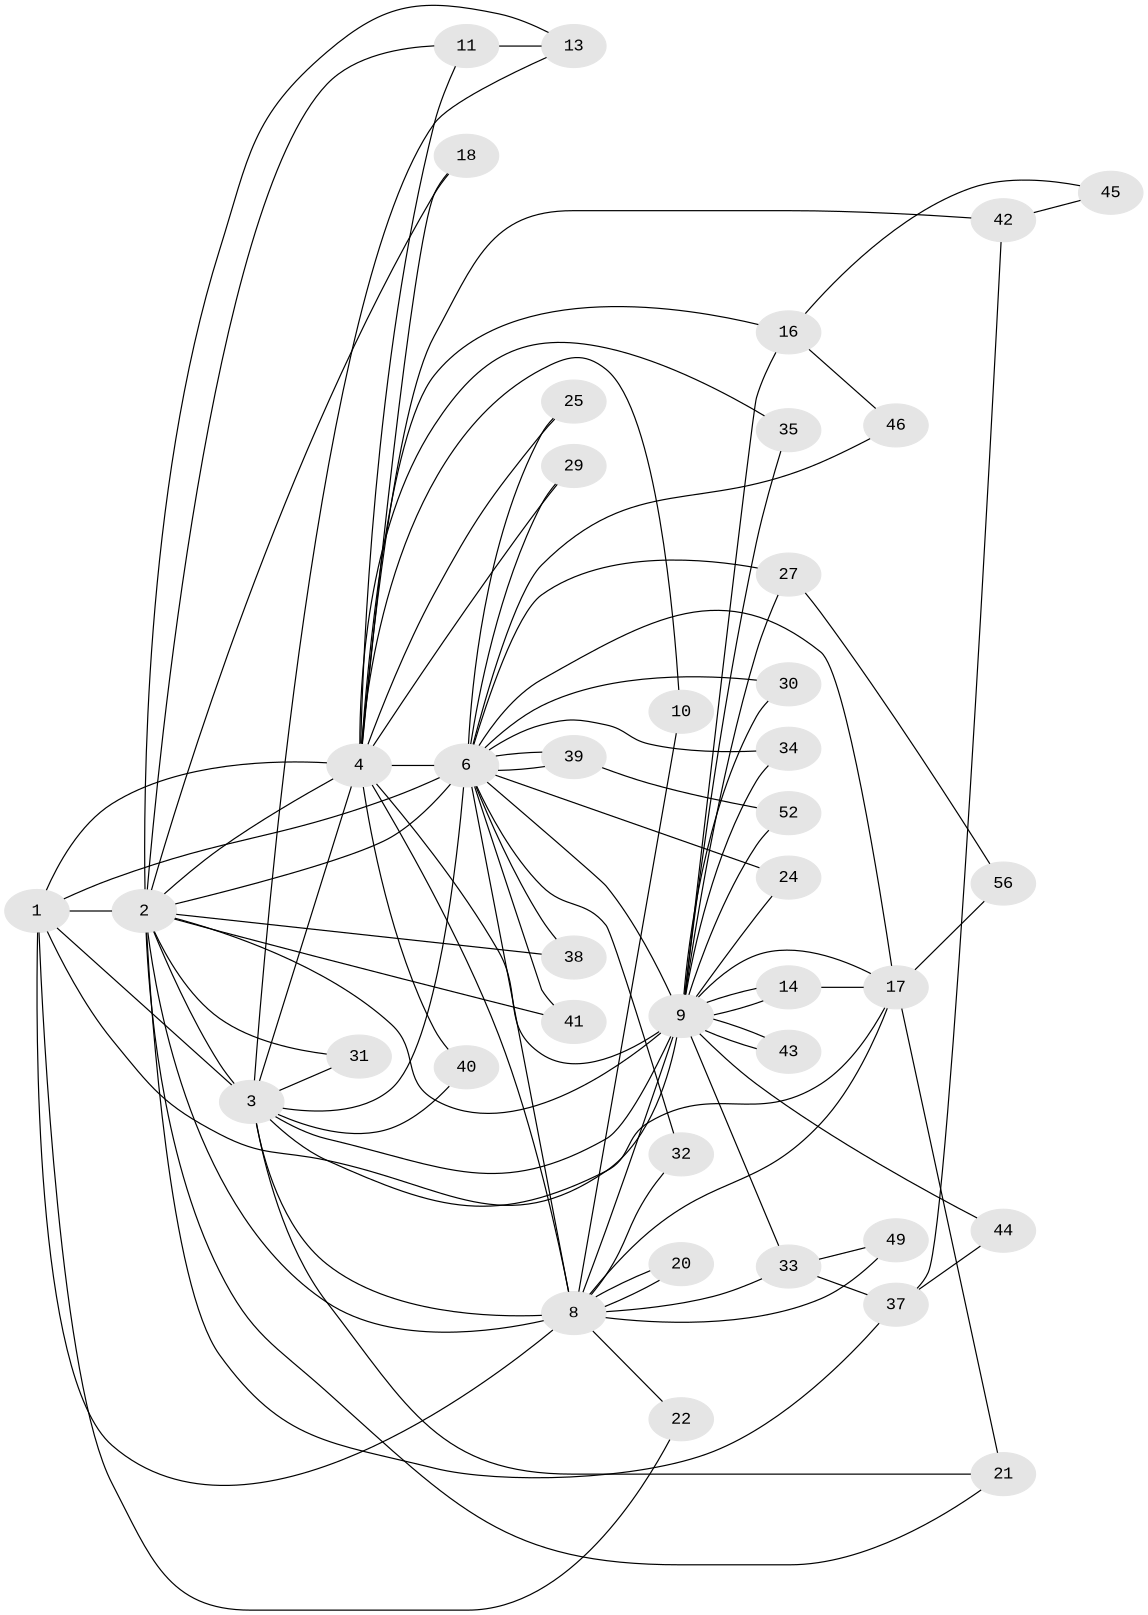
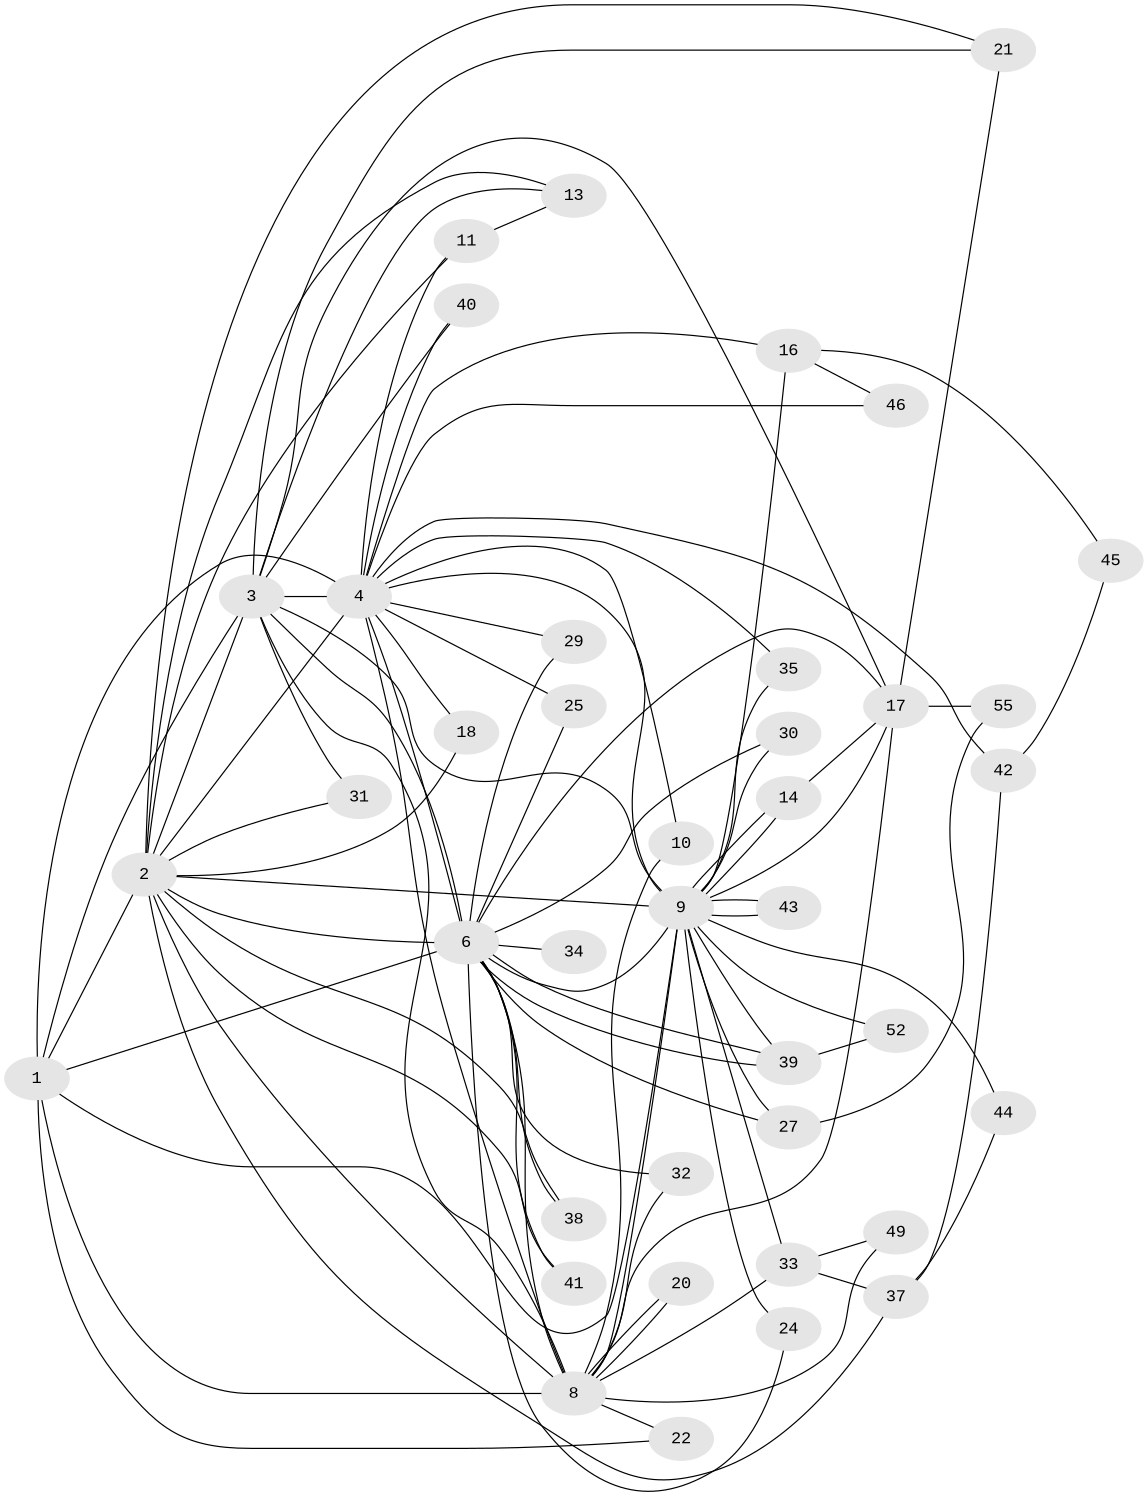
edge "46" -- "6": now "46" -- "4"
edge "34" -- "9": now "39" -- "9"
node "56": label "56" -> "55"
